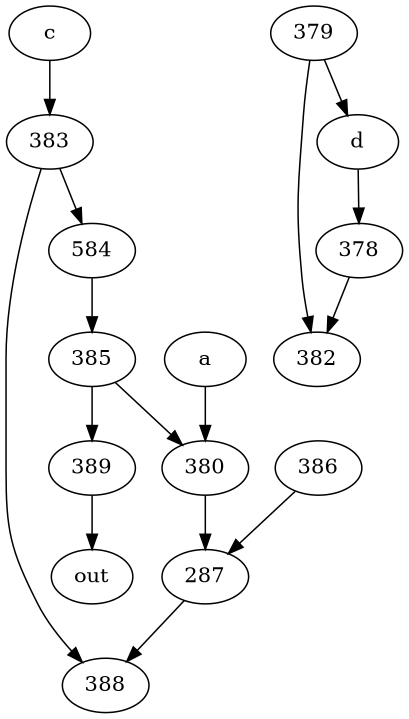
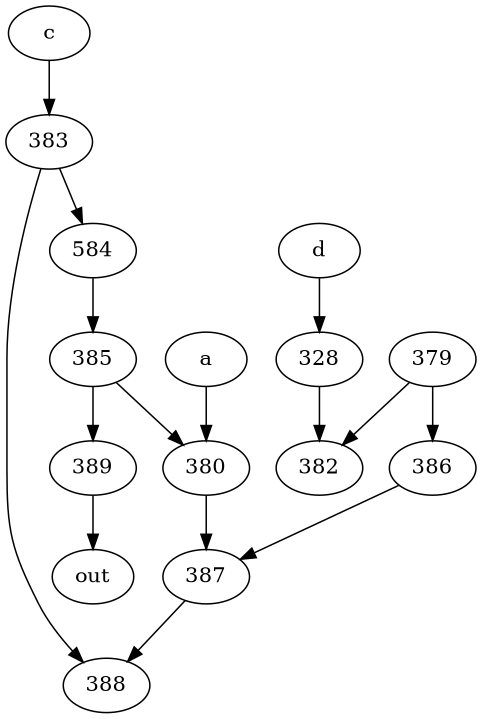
edge "379" -> "d": now "379" -> "386"
node "378": label "378" -> "328"
node "287": label "287" -> "387"
